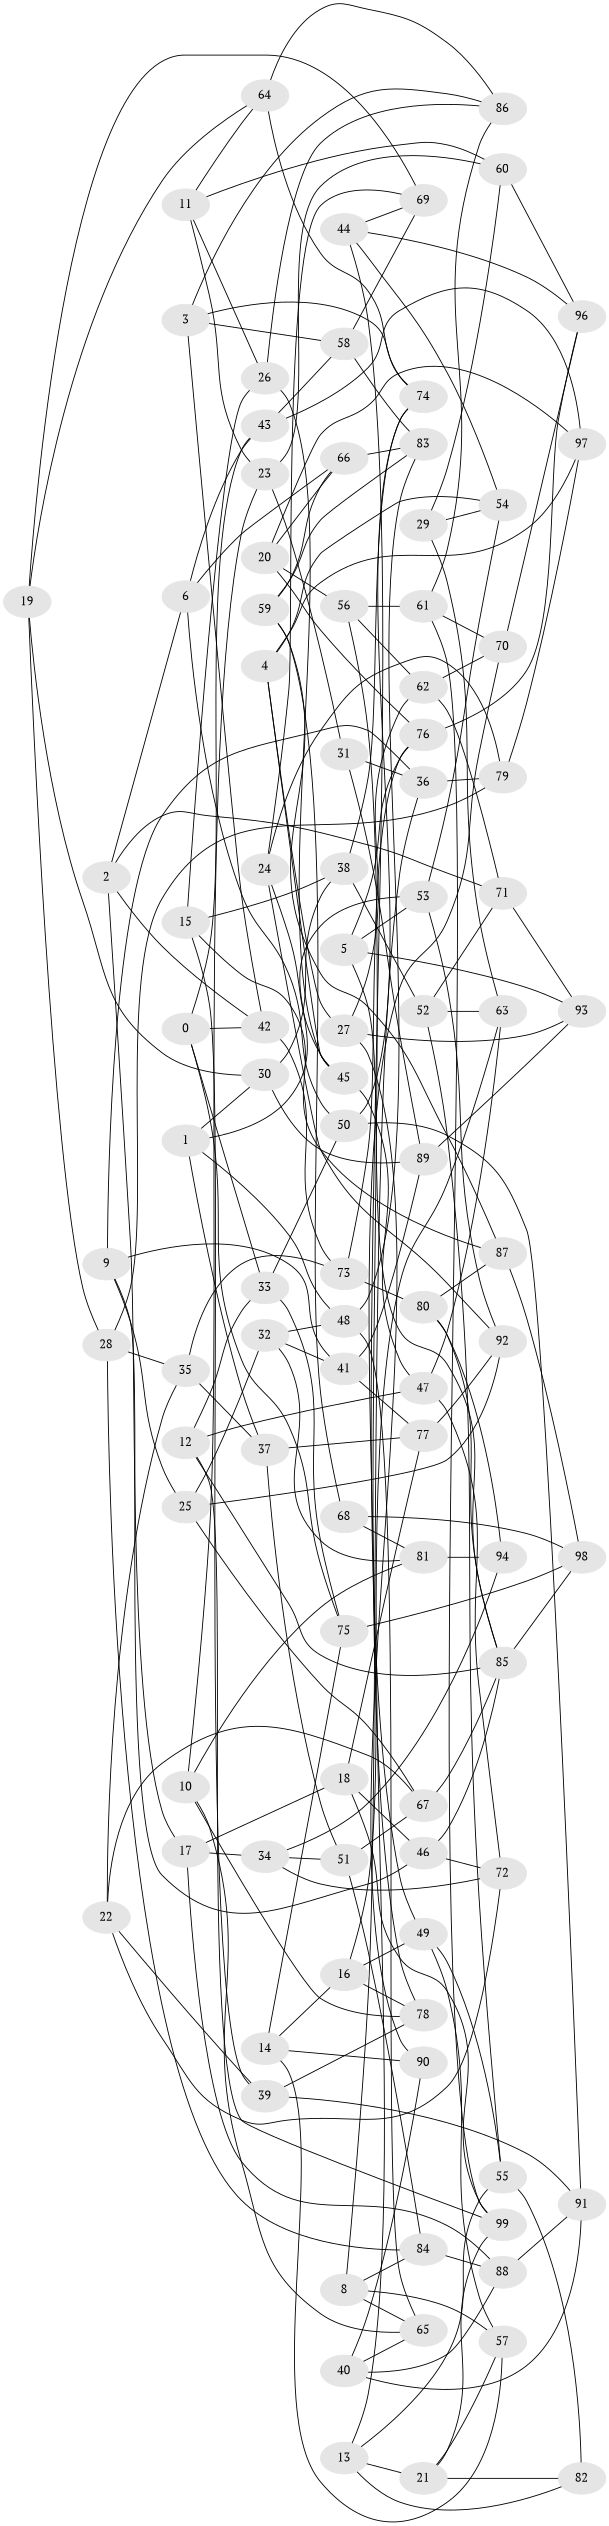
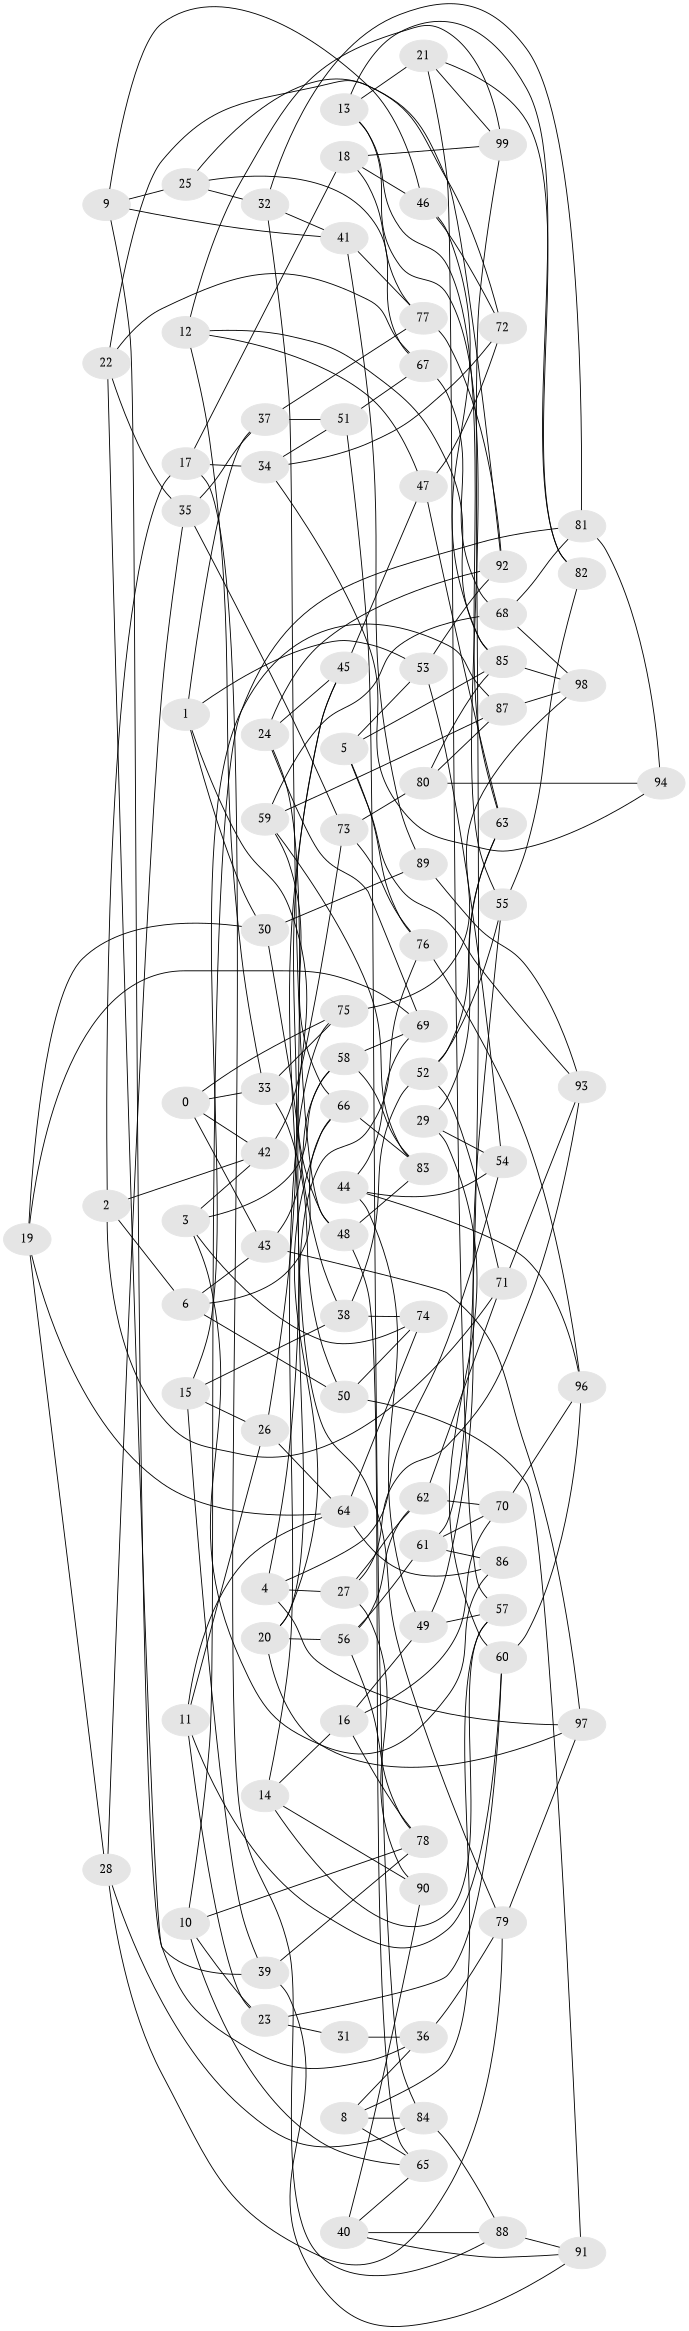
edge "86" -- "26": now "64" -- "26"
edge "31" -- "89": removed
edge "85" -- "67": now "68" -- "67"
